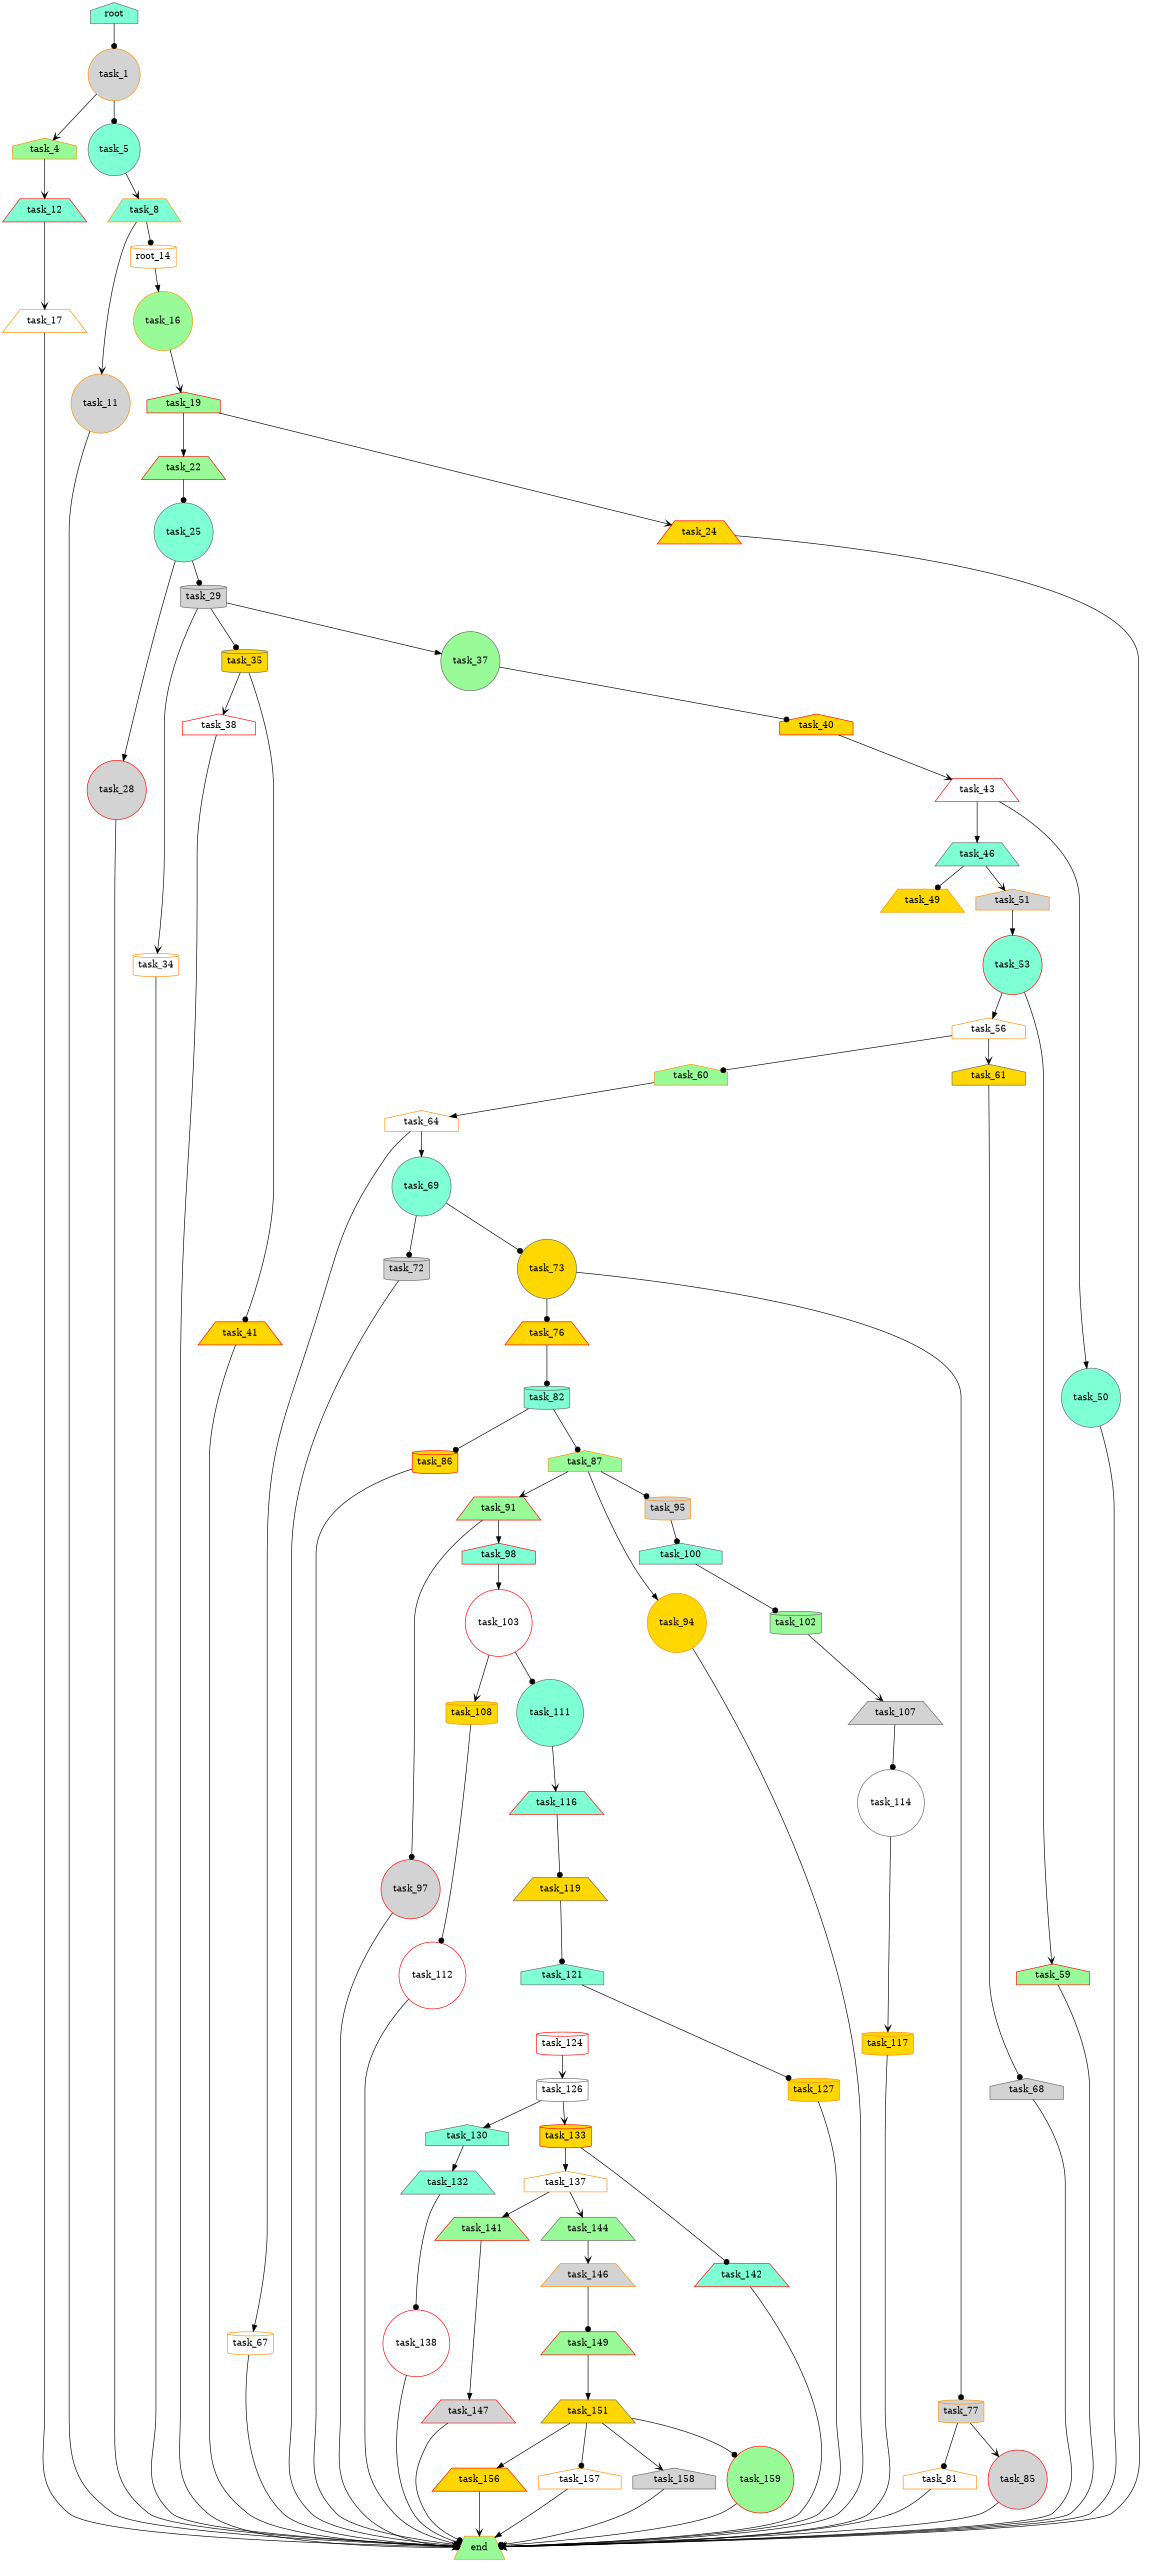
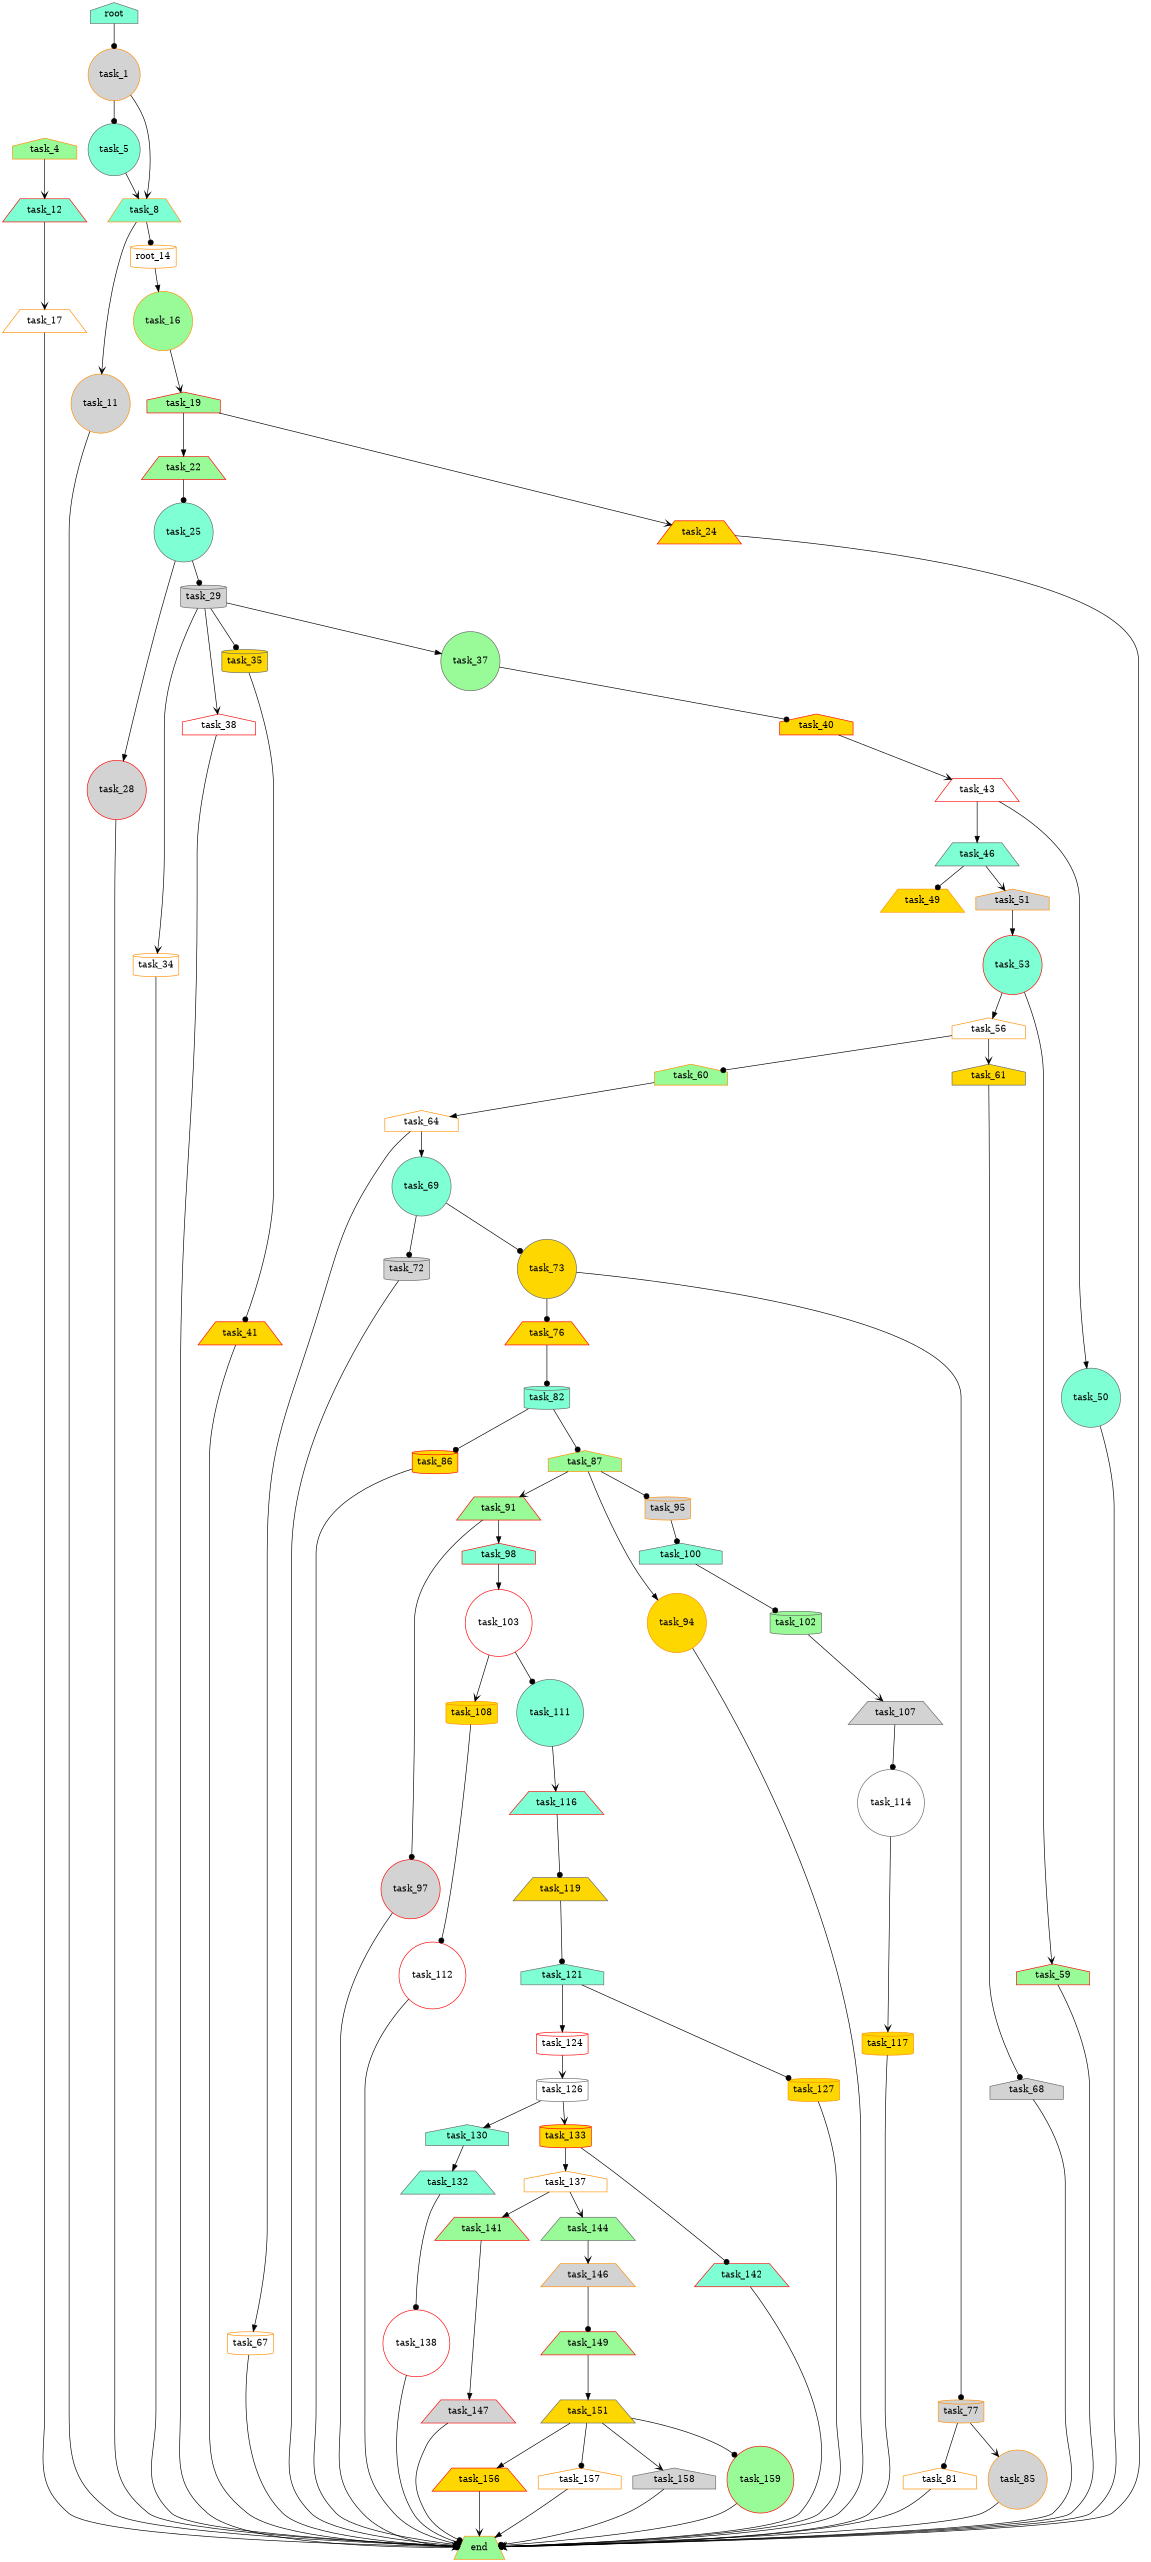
edge "task_1" -> "task_4": now "task_1" -> "task_8"
edge "task_35" -> "task_38": now "task_29" -> "task_38"
edge "task_121" -> "task_124": added
node "task_85": color red -> darkorange
